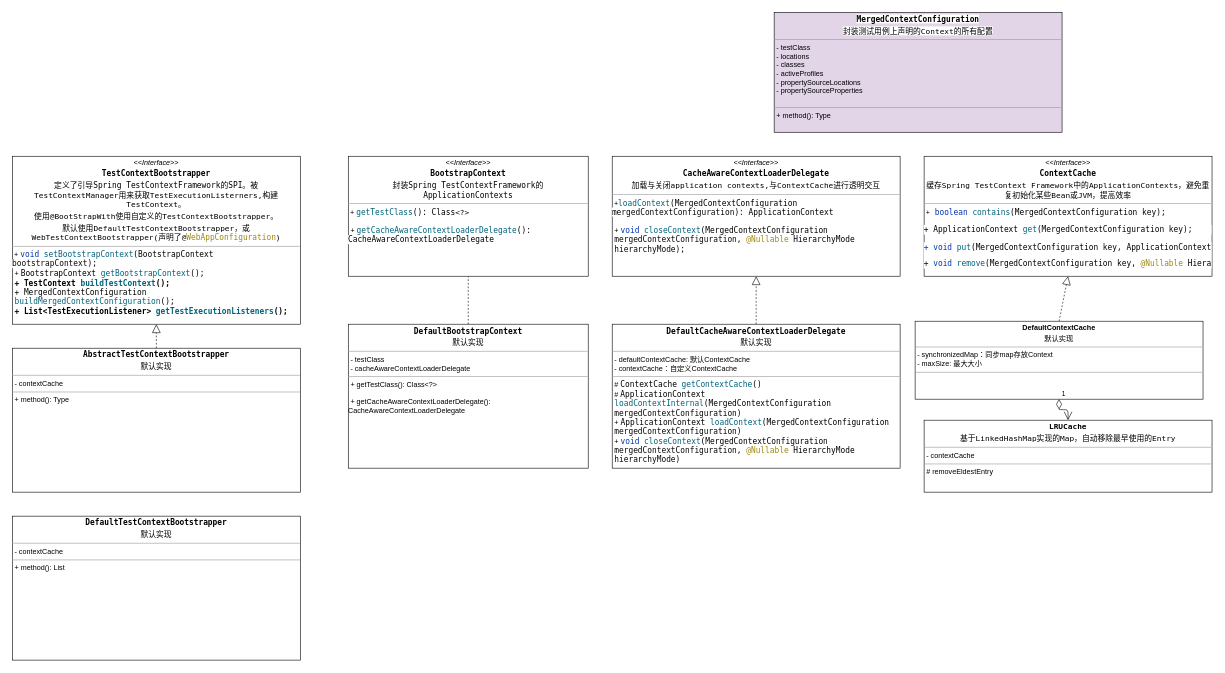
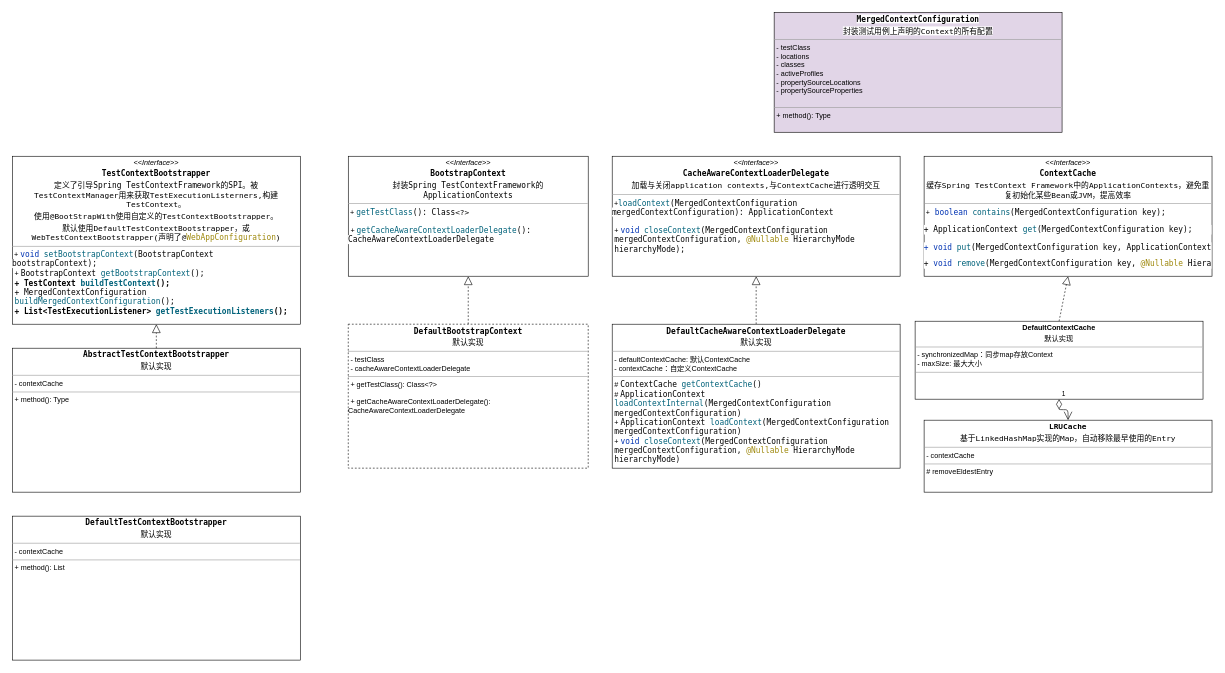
edge "<<Interface>> BootstrapContext 封装Spring TestContextFramework的ApplicationContexts + getTestClass(): Class<?> + getCacheAwareContextLoaderDelegate(): CacheAwareContextLoaderDelegate" -- "DefaultBootstrapContext 默认实现 - testClass - cacheAwareContextLoaderDelegate + getTestClass(): Class<?> + getCacheAwareContextLoaderDelegate(): CacheAwareContextLoaderDelegate": arrowhead none -> block
node "DefaultBootstrapContext 默认实现 - testClass - cacheAwareContextLoaderDelegate + getTestClass(): Class<?> + getCacheAwareContextLoaderDelegate(): CacheAwareContextLoaderDelegate": style solid -> dashed
